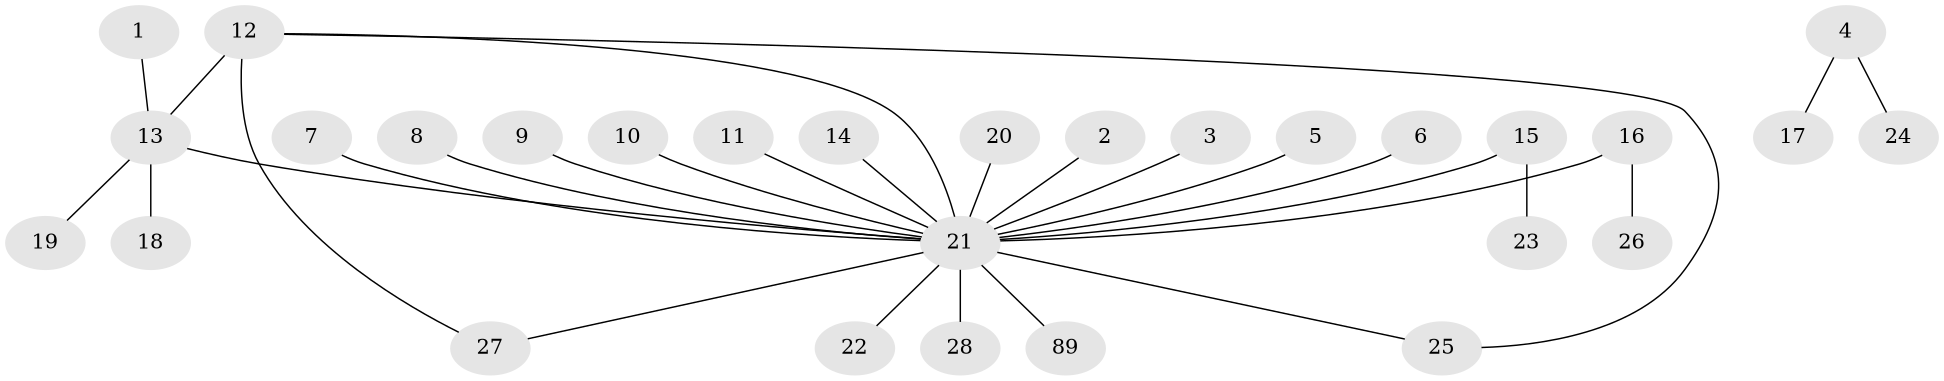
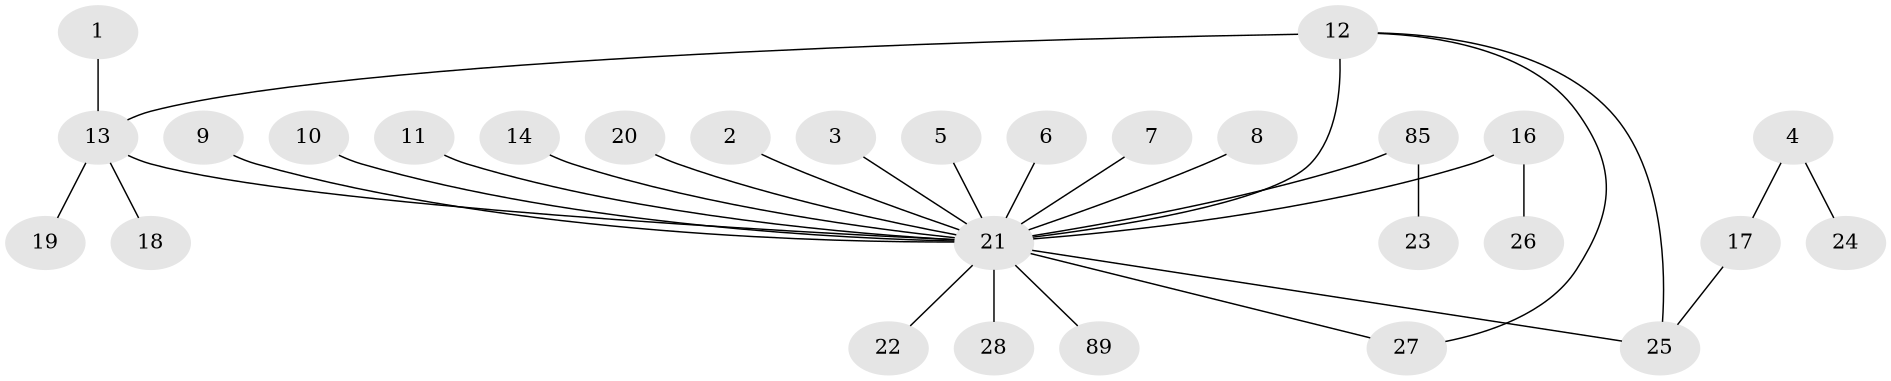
node "15": label "15" -> "85"
edge "17" -- "25": added
